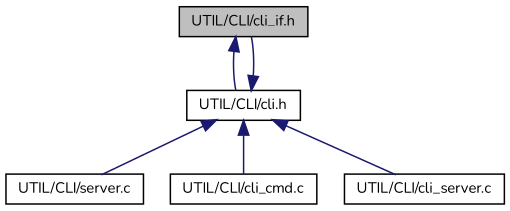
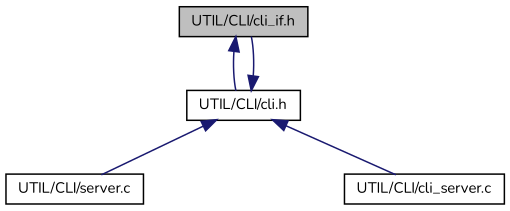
node "UTIL/CLI/cli_cmd.c": removed
